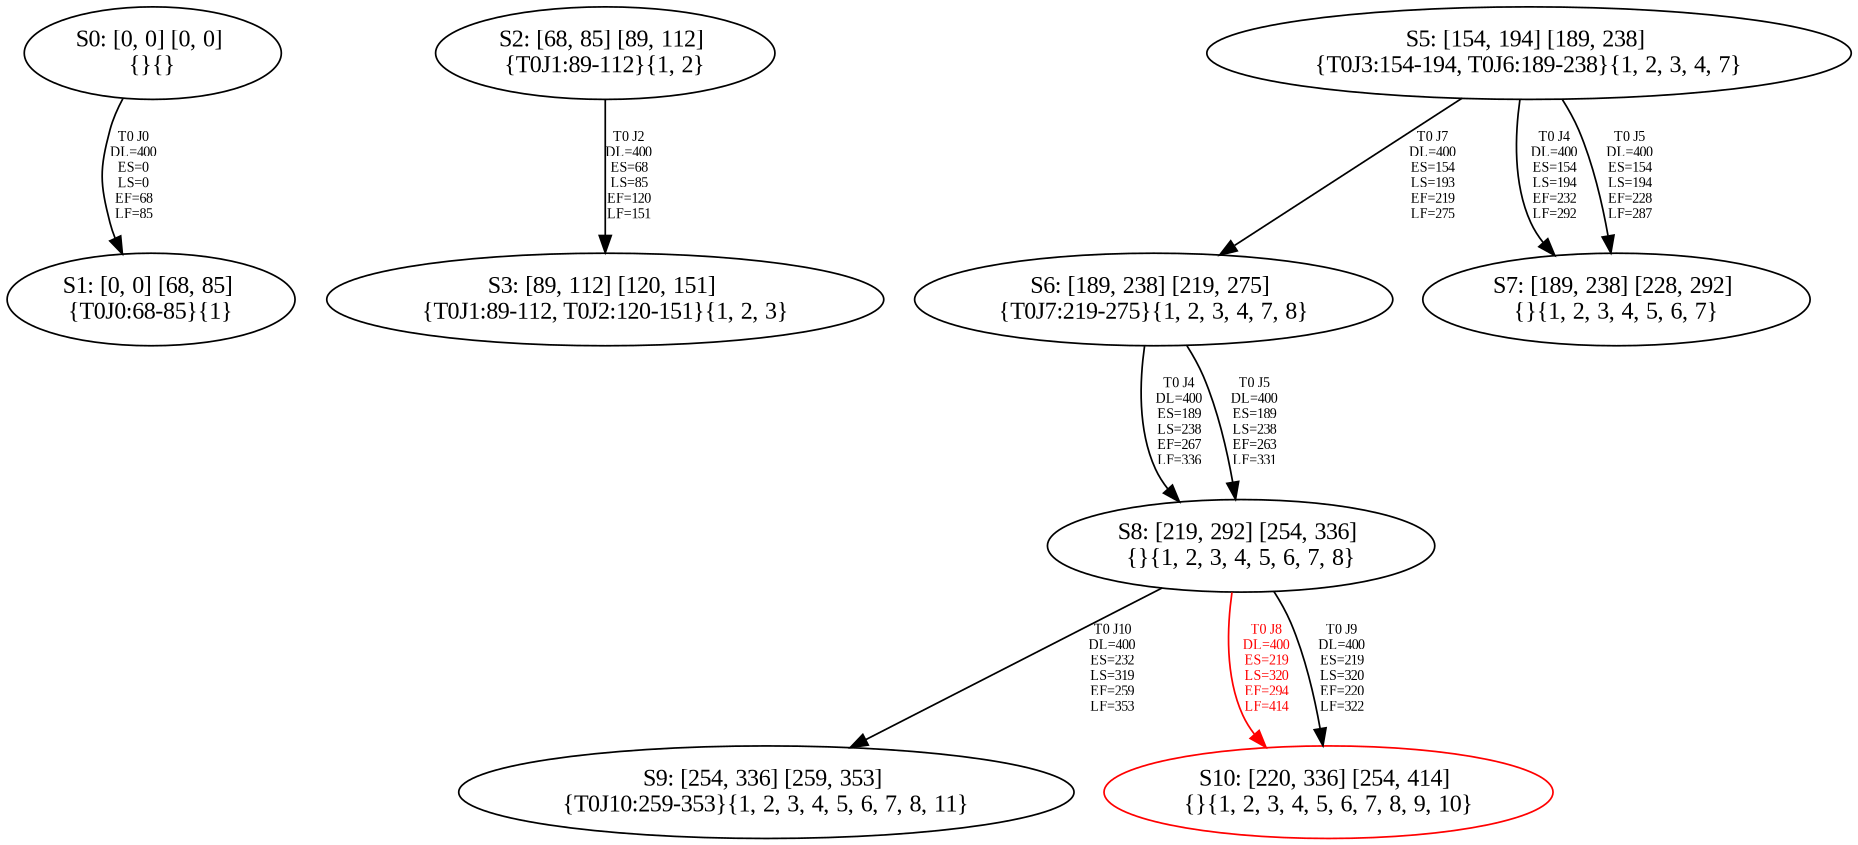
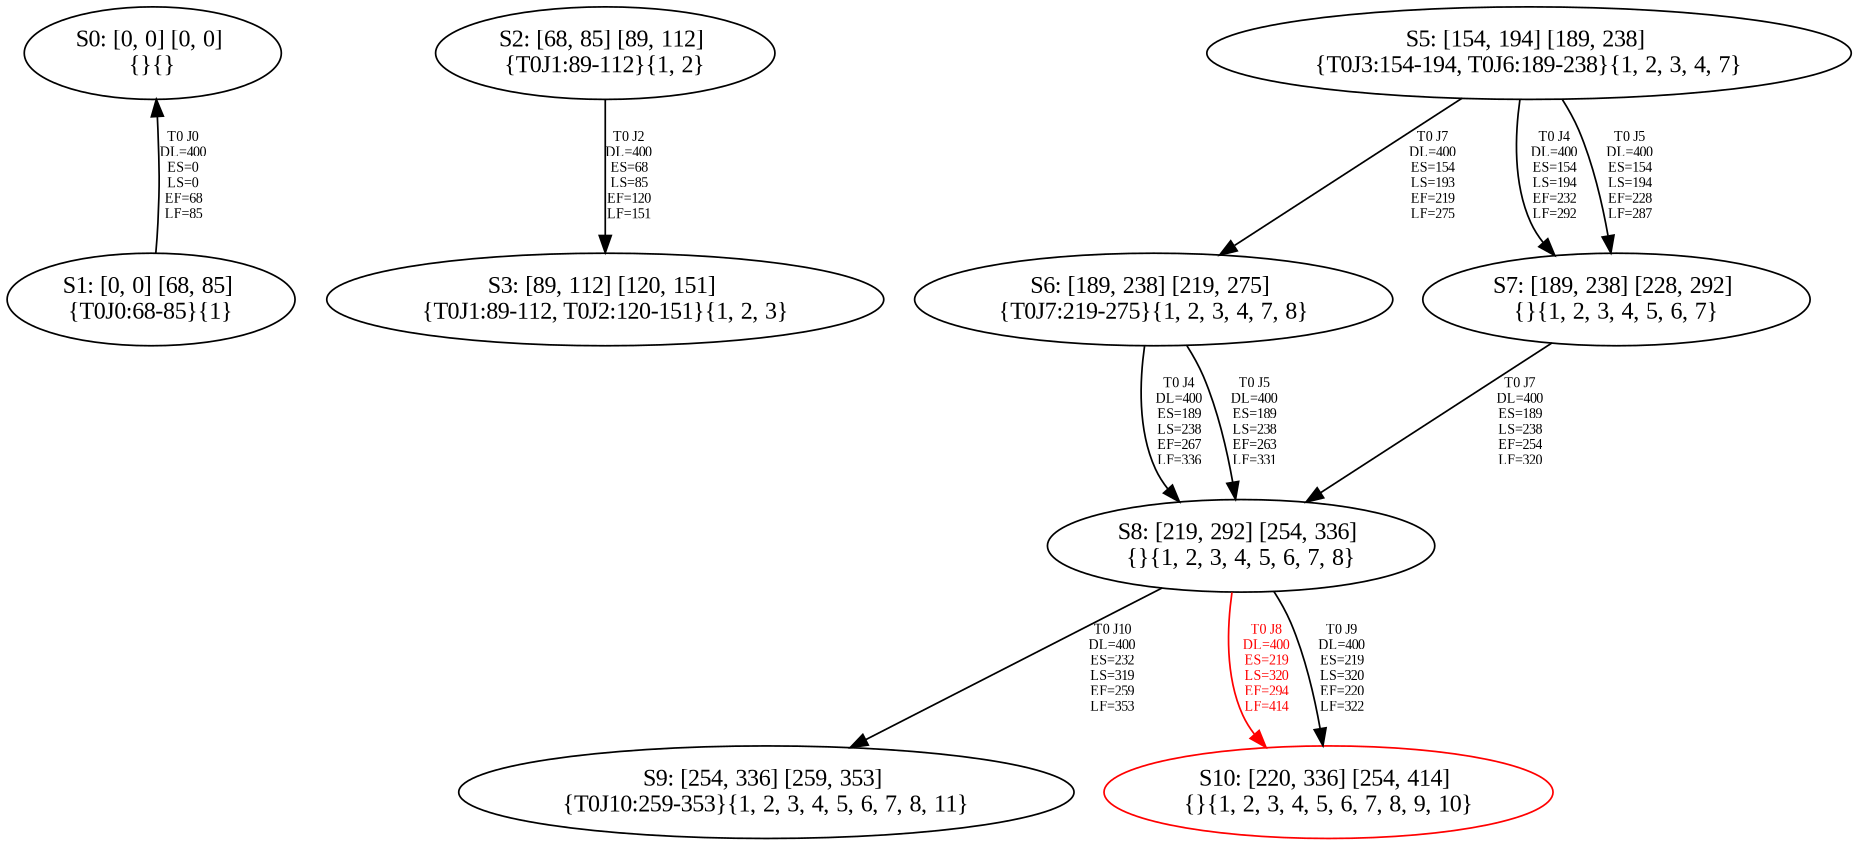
edge "S0: [0, 0] [0, 0] {}{}" -> "S1: [0, 0] [68, 85] {T0J0:68-85}{1}": reversed
edge "S7: [189, 238] [228, 292] {}{1, 2, 3, 4, 5, 6, 7}" -> "S8: [219, 292] [254, 336] {}{1, 2, 3, 4, 5, 6, 7, 8}": added, label "T0 J7 DL=400 ES=189 LS=238 EF=254 LF=320"
